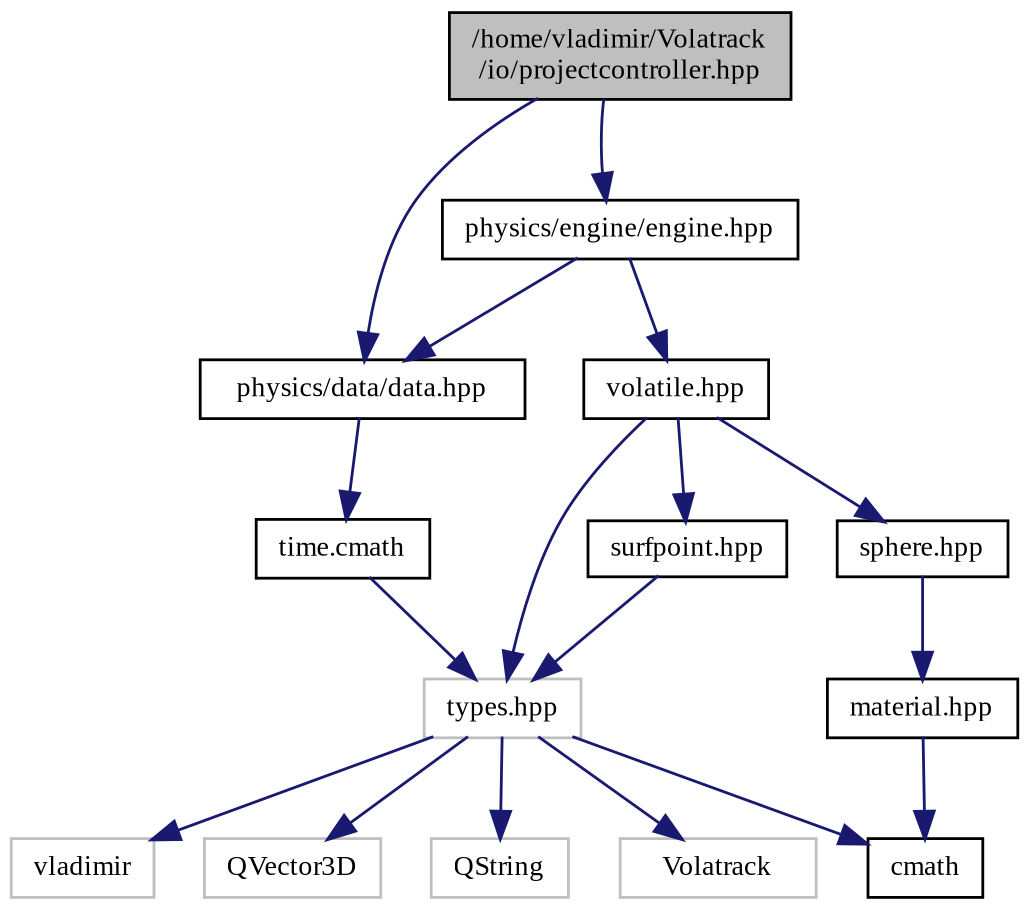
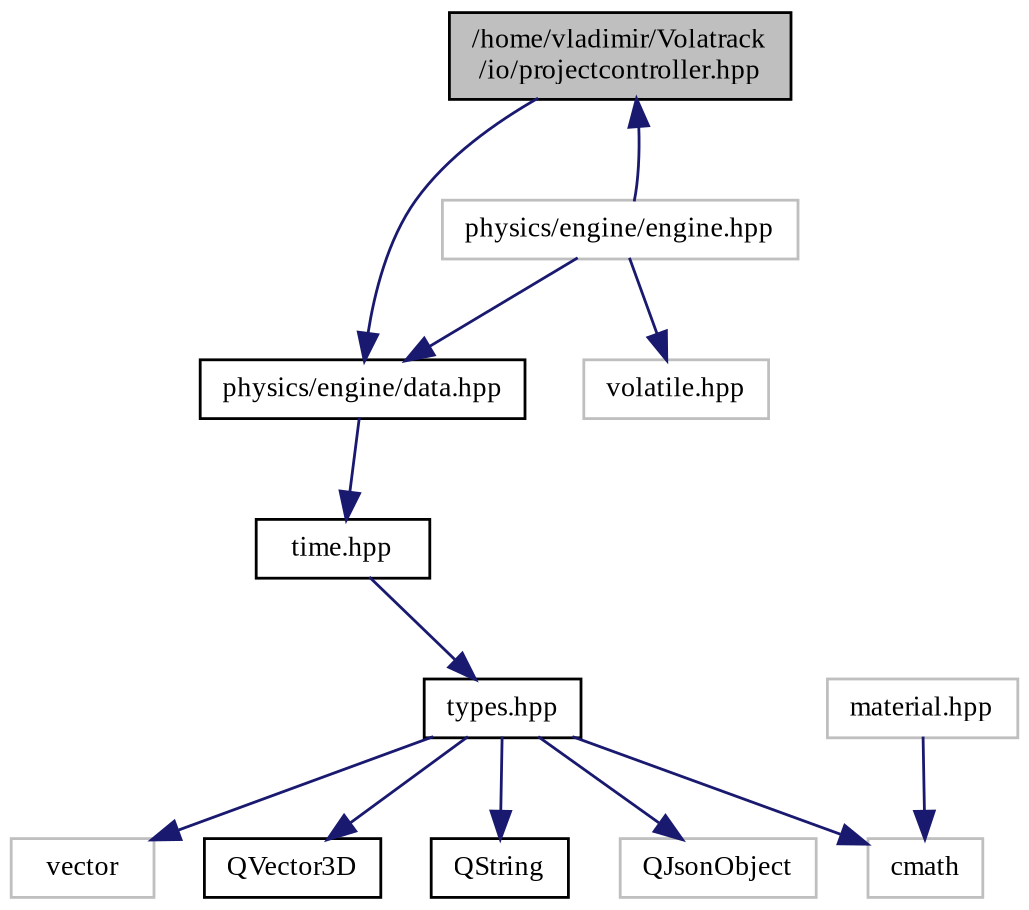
edge "/home/vladimir/Volatrack /io/projectcontroller.hpp" -> "physics/engine/engine.hpp": reversed
node "physics/engine/engine.hpp": color black -> grey75
node "physics/data/data.hpp": label "physics/data/data.hpp" -> "physics/engine/data.hpp"
node "volatile.hpp": color black -> grey75
edge "volatile.hpp" -> "types.hpp": removed
node "time.cmath": label "time.cmath" -> "time.hpp"
node "surfpoint.hpp": removed
node "sphere.hpp": removed
node "types.hpp": color grey75 -> black
node "material.hpp": color black -> grey75
node "vladimir": label "vladimir" -> "vector"
node "QVector3D": color grey75 -> black
node "QString": color grey75 -> black
node "Volatrack": label "Volatrack" -> "QJsonObject"
node "cmath": color black -> grey75
